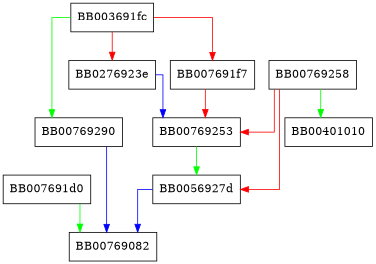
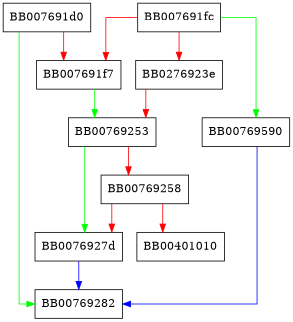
node "BB003691fc": label "BB003691fc" -> "BB007691fc"
edge "BB007691d0" -> "BB007691f7": added
edge "BB0276923e" -> "BB00769253": color blue -> red
edge "BB007691f7" -> "BB00769253": color red -> green
edge "BB00769258" -> "BB00401010": color green -> red
edge "BB00769258" -> "BB00769253": reversed
node "BB00769290": label "BB00769290" -> "BB00769590"
node "BB0056927d": label "BB0056927d" -> "BB0076927d"
node "BB00769082": label "BB00769082" -> "BB00769282"
